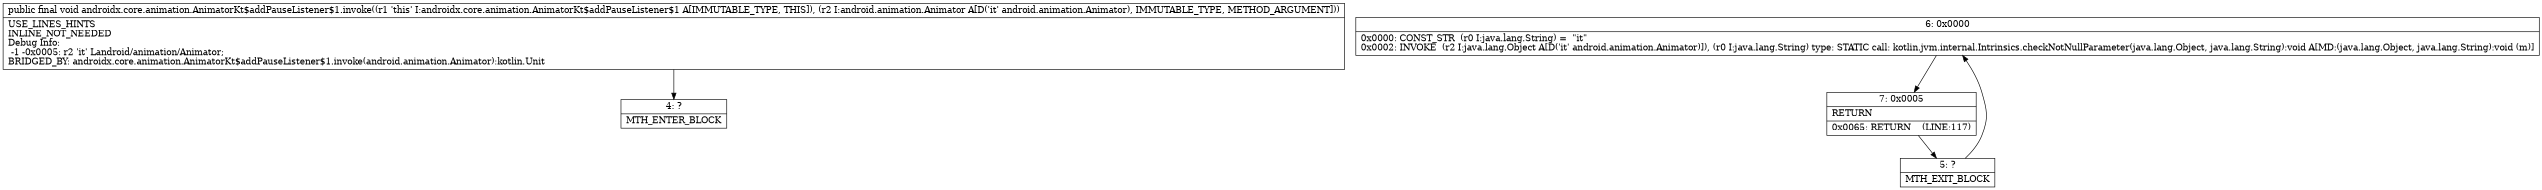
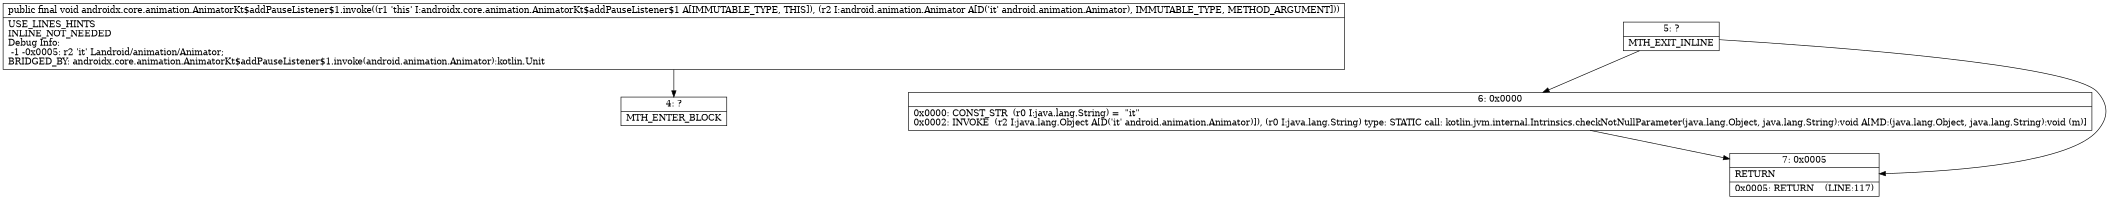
node "7: 0x0005": text "0x0065: RETURN    (LINE:117)" -> "0x0005: RETURN    (LINE:117)"
edge "7: 0x0005" -> "5: ?": reversed
node "5: ?": text "MTH_EXIT_BLOCK" -> "MTH_EXIT_INLINE"
